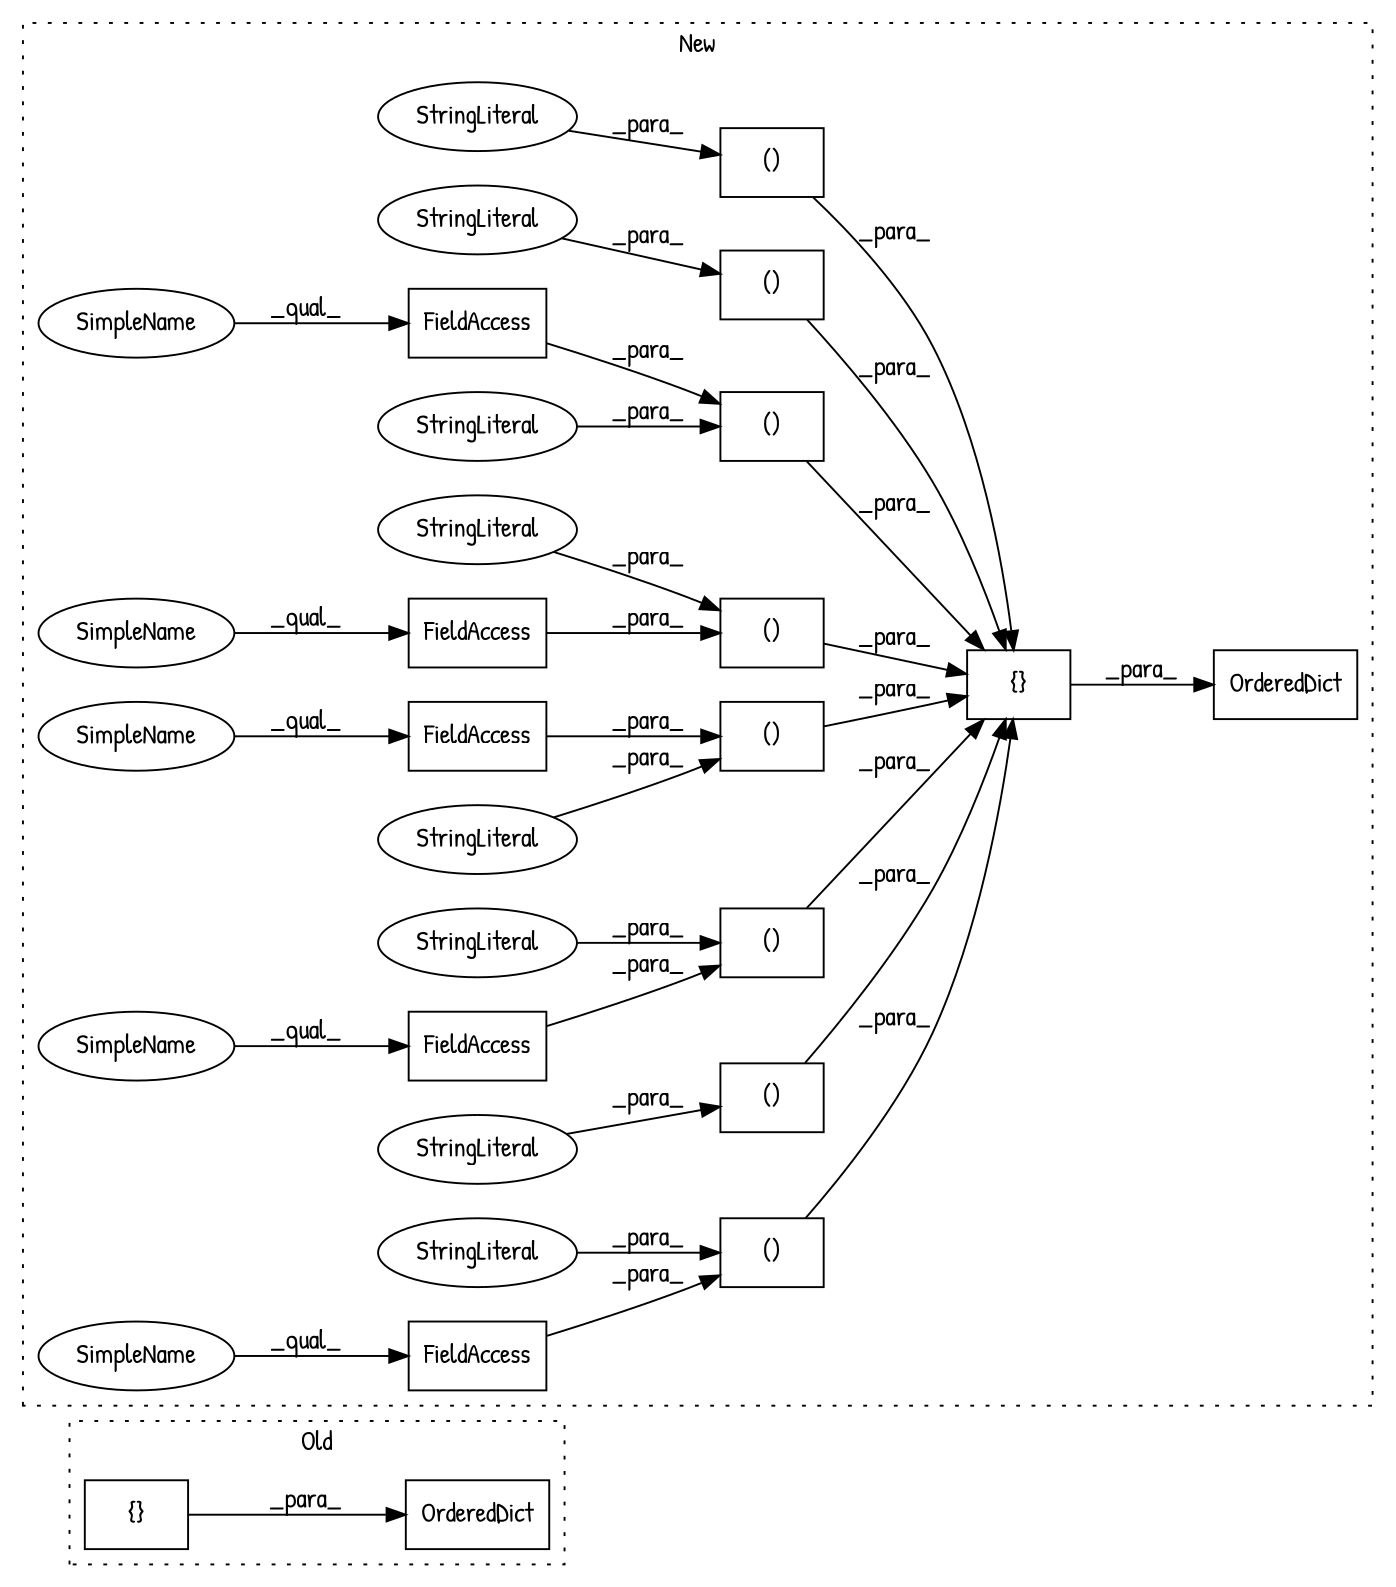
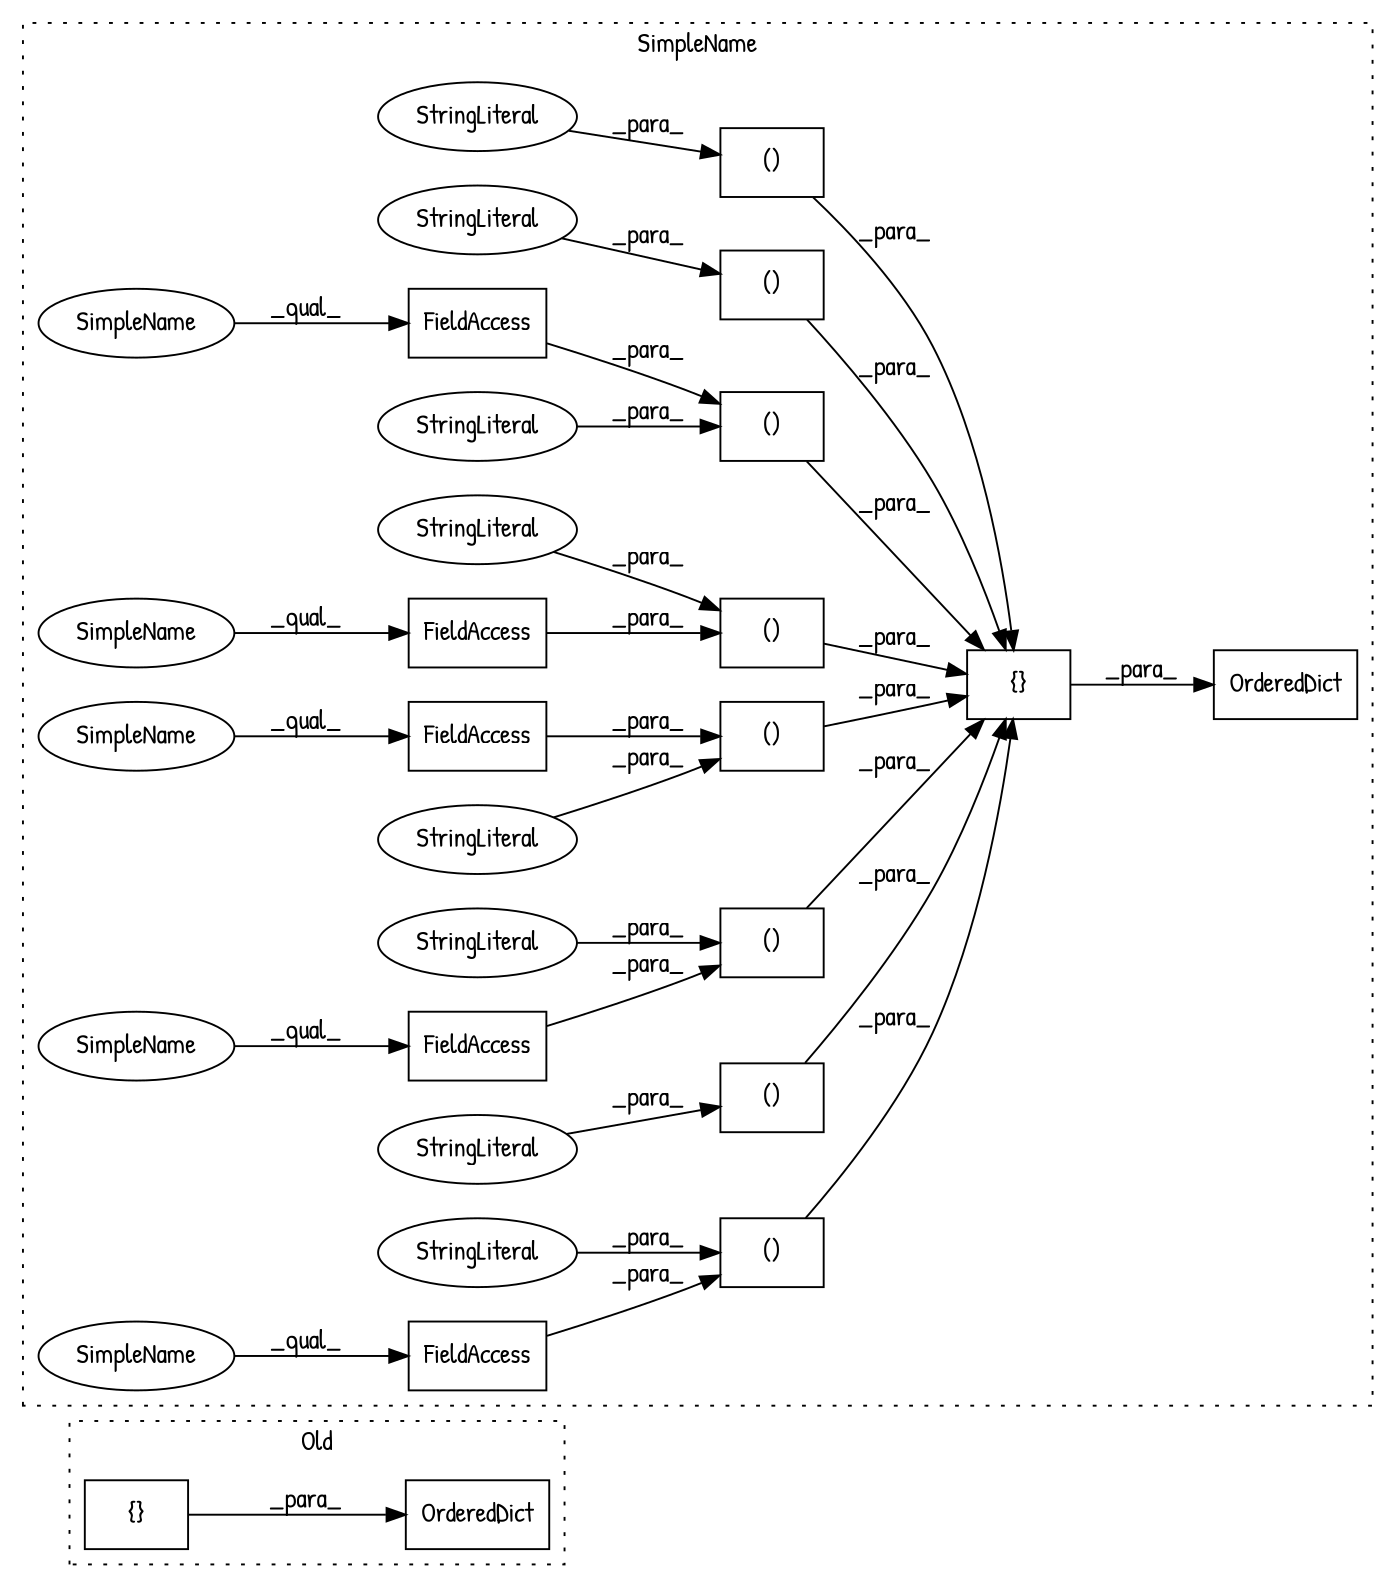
cluster "New": label "New" -> "SimpleName"
